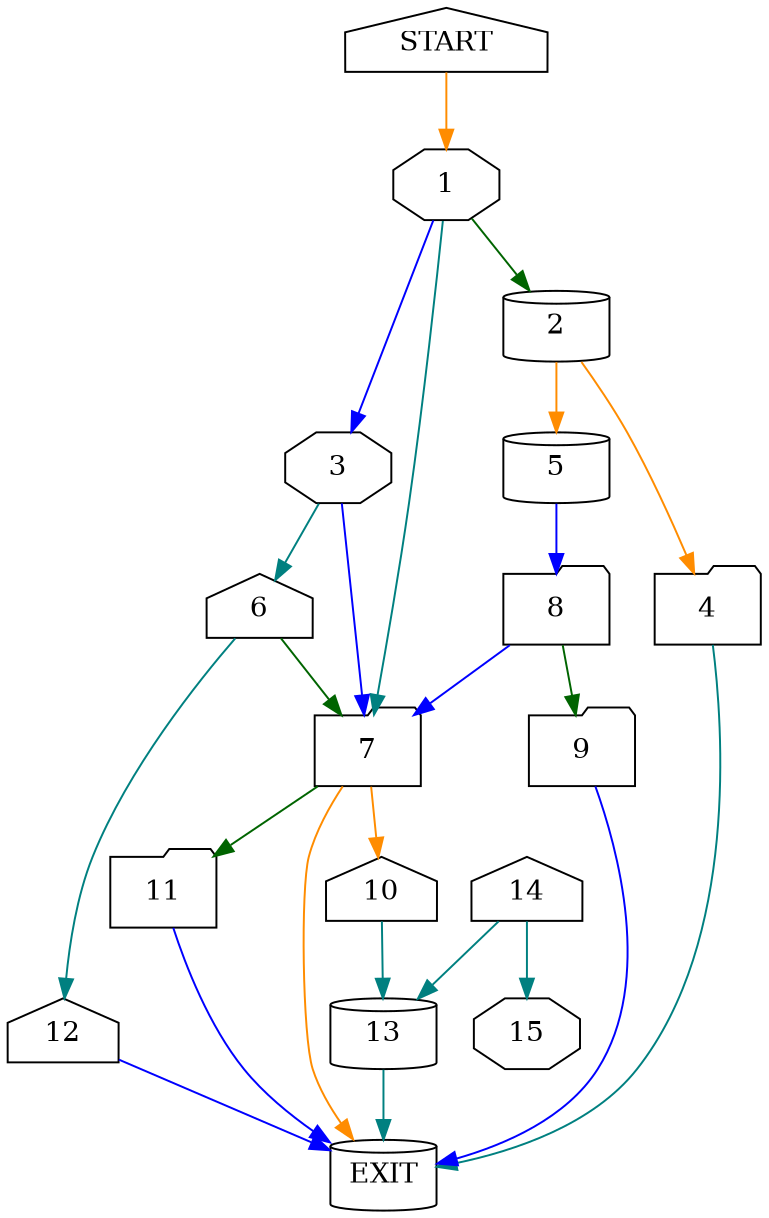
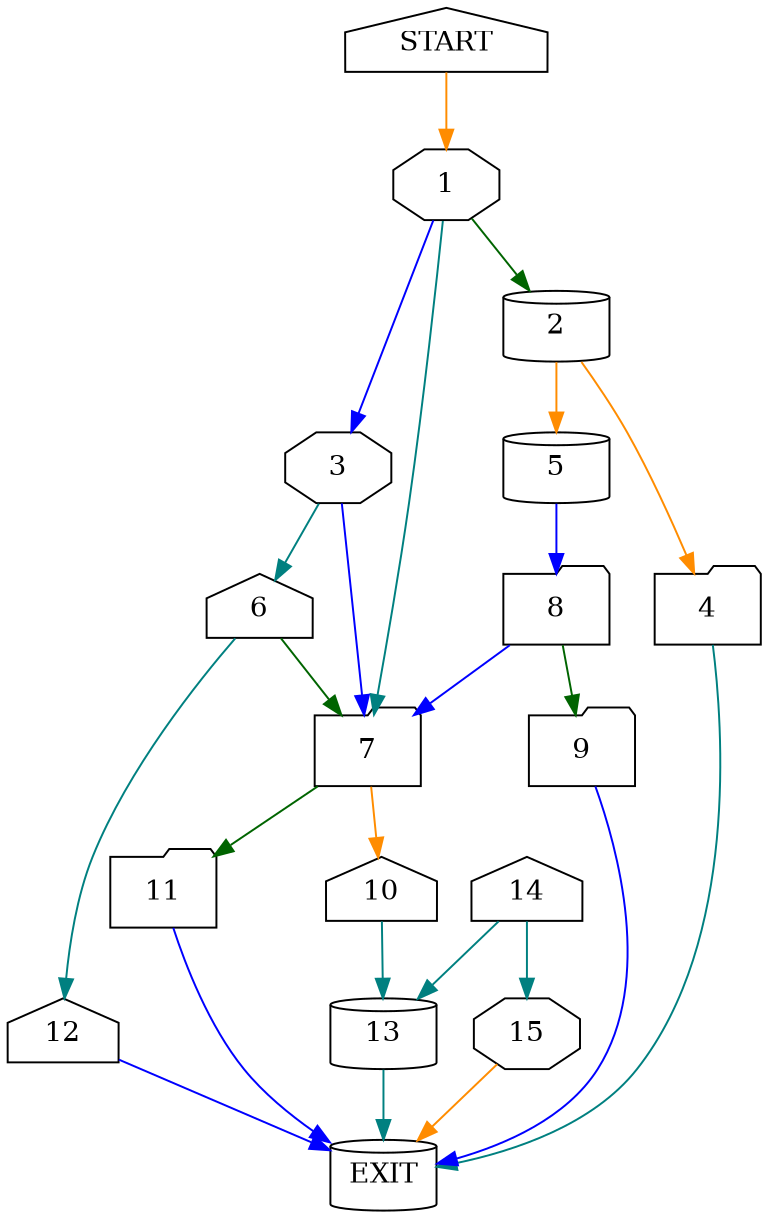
edge "7" -> "EXIT": now "15" -> "EXIT"
